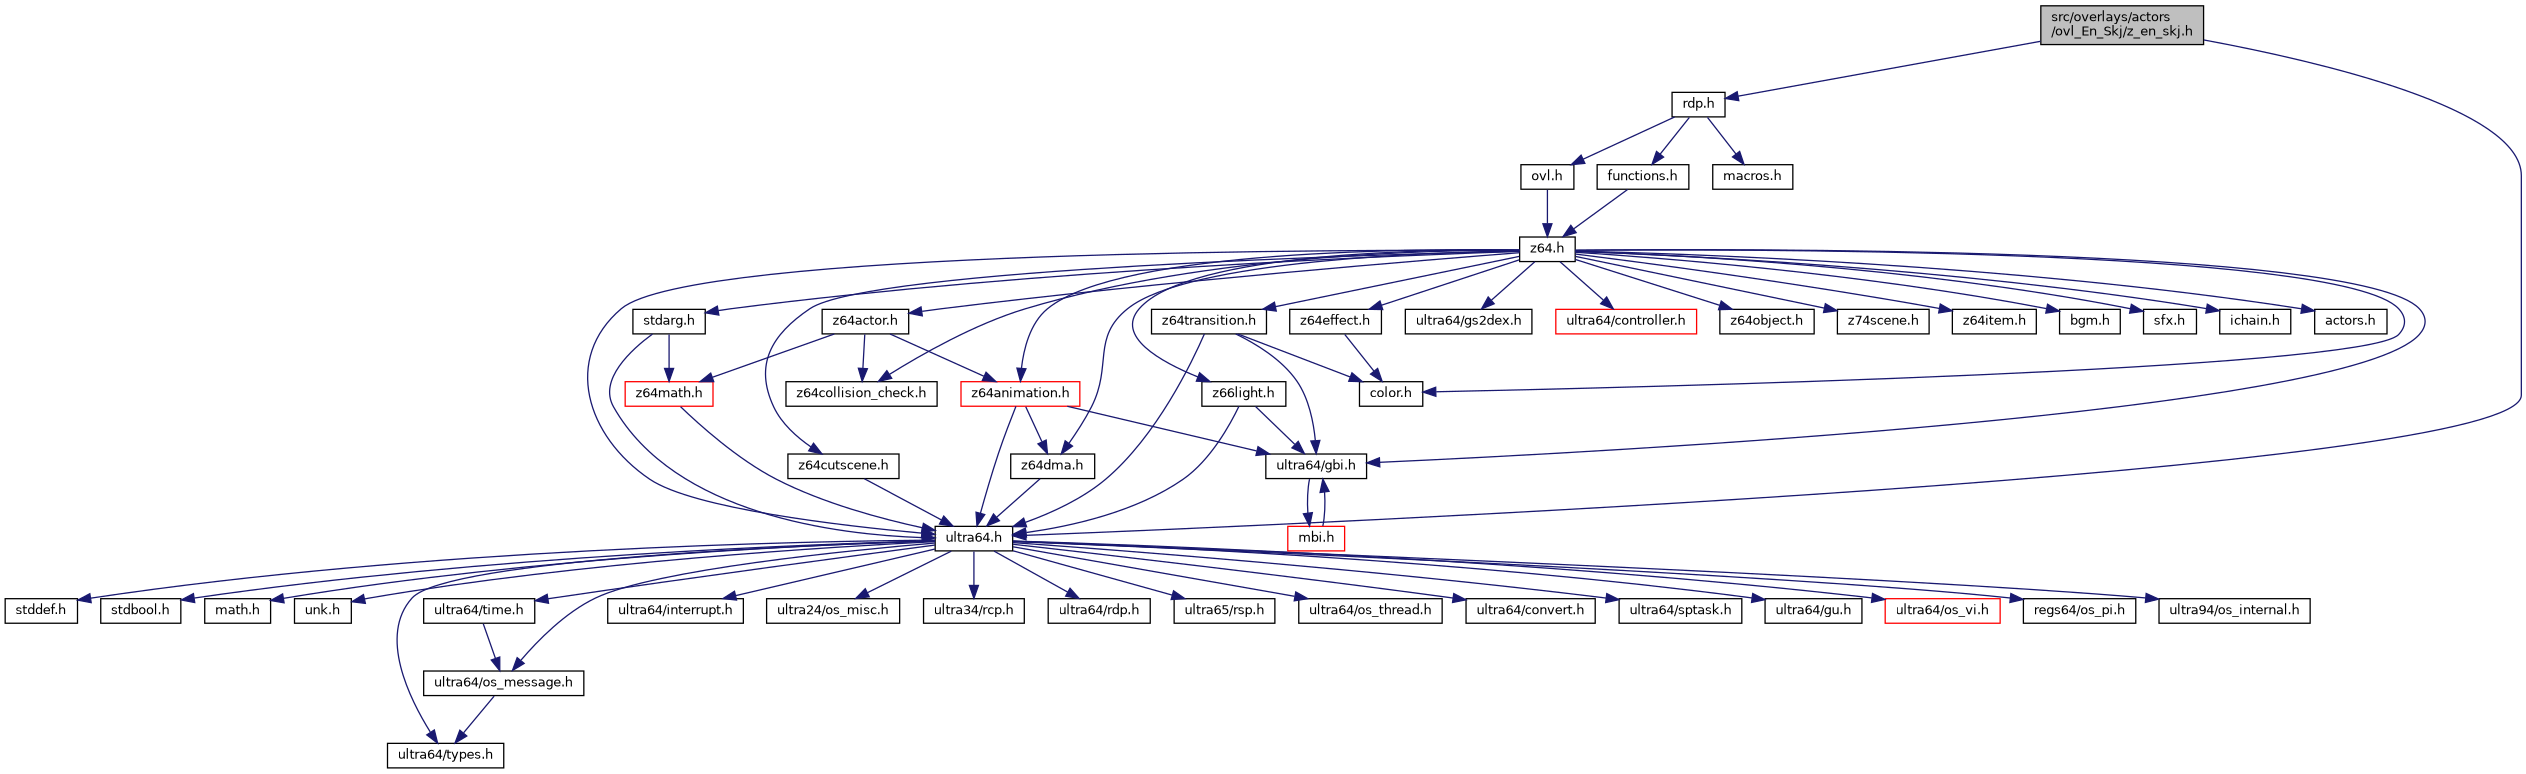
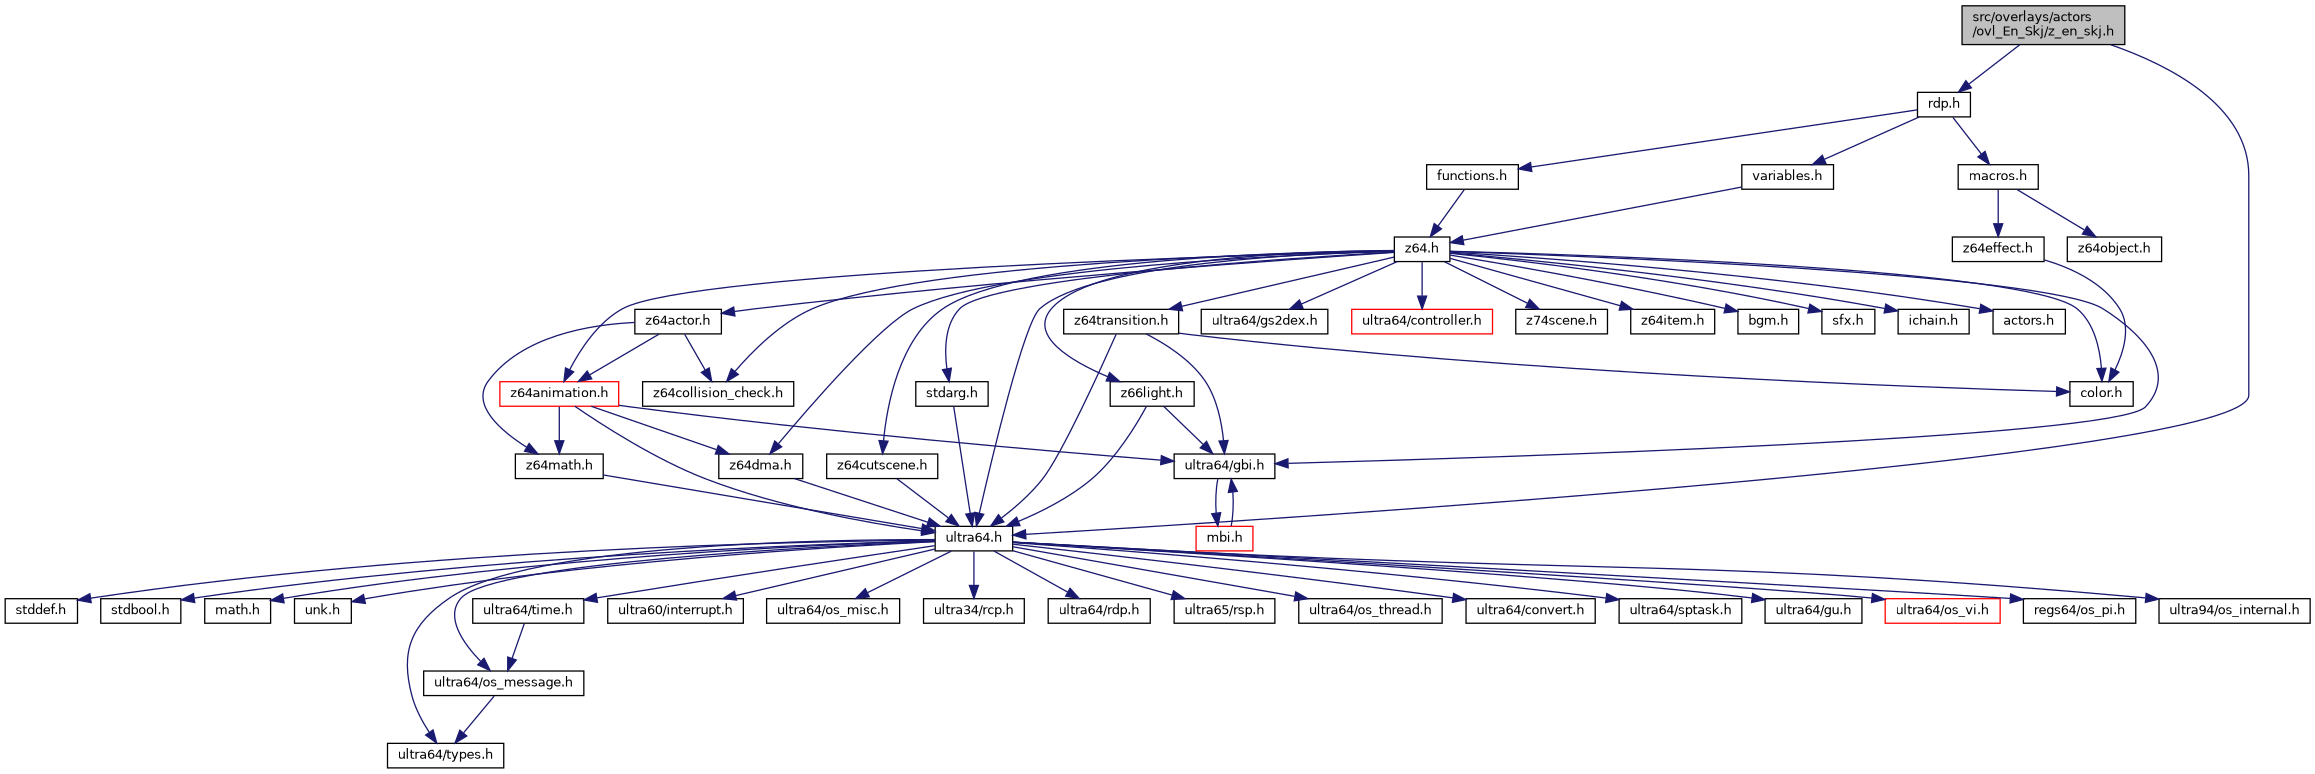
node "ovl.h": label "ovl.h" -> "variables.h"
edge "z64.h" -> "z64object.h": now "macros.h" -> "z64object.h"
edge "z64.h" -> "z64effect.h": now "macros.h" -> "z64effect.h"
edge "stdarg.h" -> "z64math.h": now "z64animation.h" -> "z64math.h"
node "z64math.h": color red -> black
node "ultra64/interrupt.h": label "ultra64/interrupt.h" -> "ultra60/interrupt.h"
node "ultra24/os_misc.h": label "ultra24/os_misc.h" -> "ultra64/os_misc.h"
